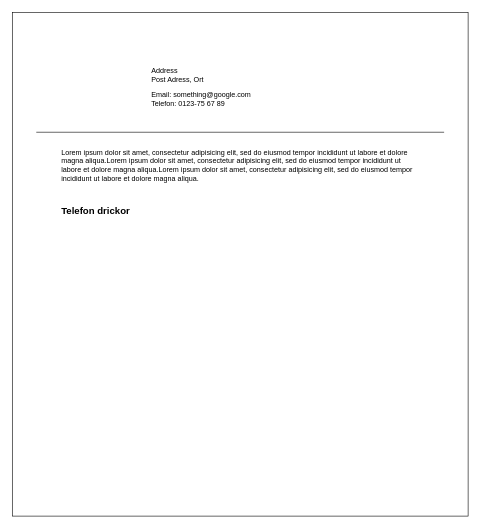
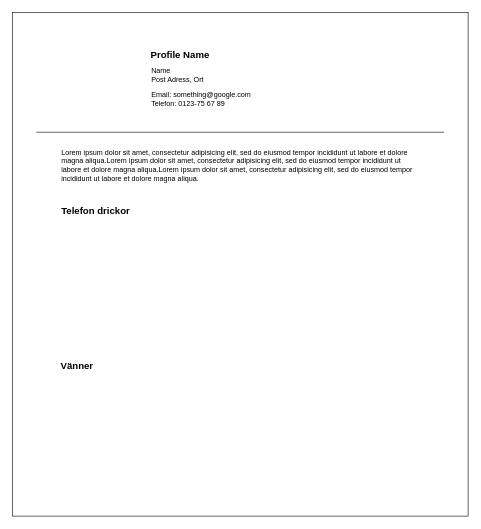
node "Profile Name": added
node "Address Post Adress, Ort": label "Address Post Adress, Ort" -> "Name Post Adress, Ort"
node "Vänner": added
